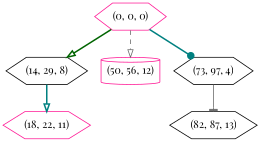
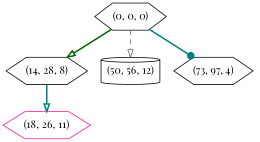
node "(0, 0, 0)": color deeppink -> black
node "(14, 29, 8)": label "(14, 29, 8)" -> "(14, 28, 8)"
node "(50, 56, 12)": color deeppink -> black
node "(18, 22, 11)": label "(18, 22, 11)" -> "(18, 26, 11)"
node "(82, 87, 13)": removed
